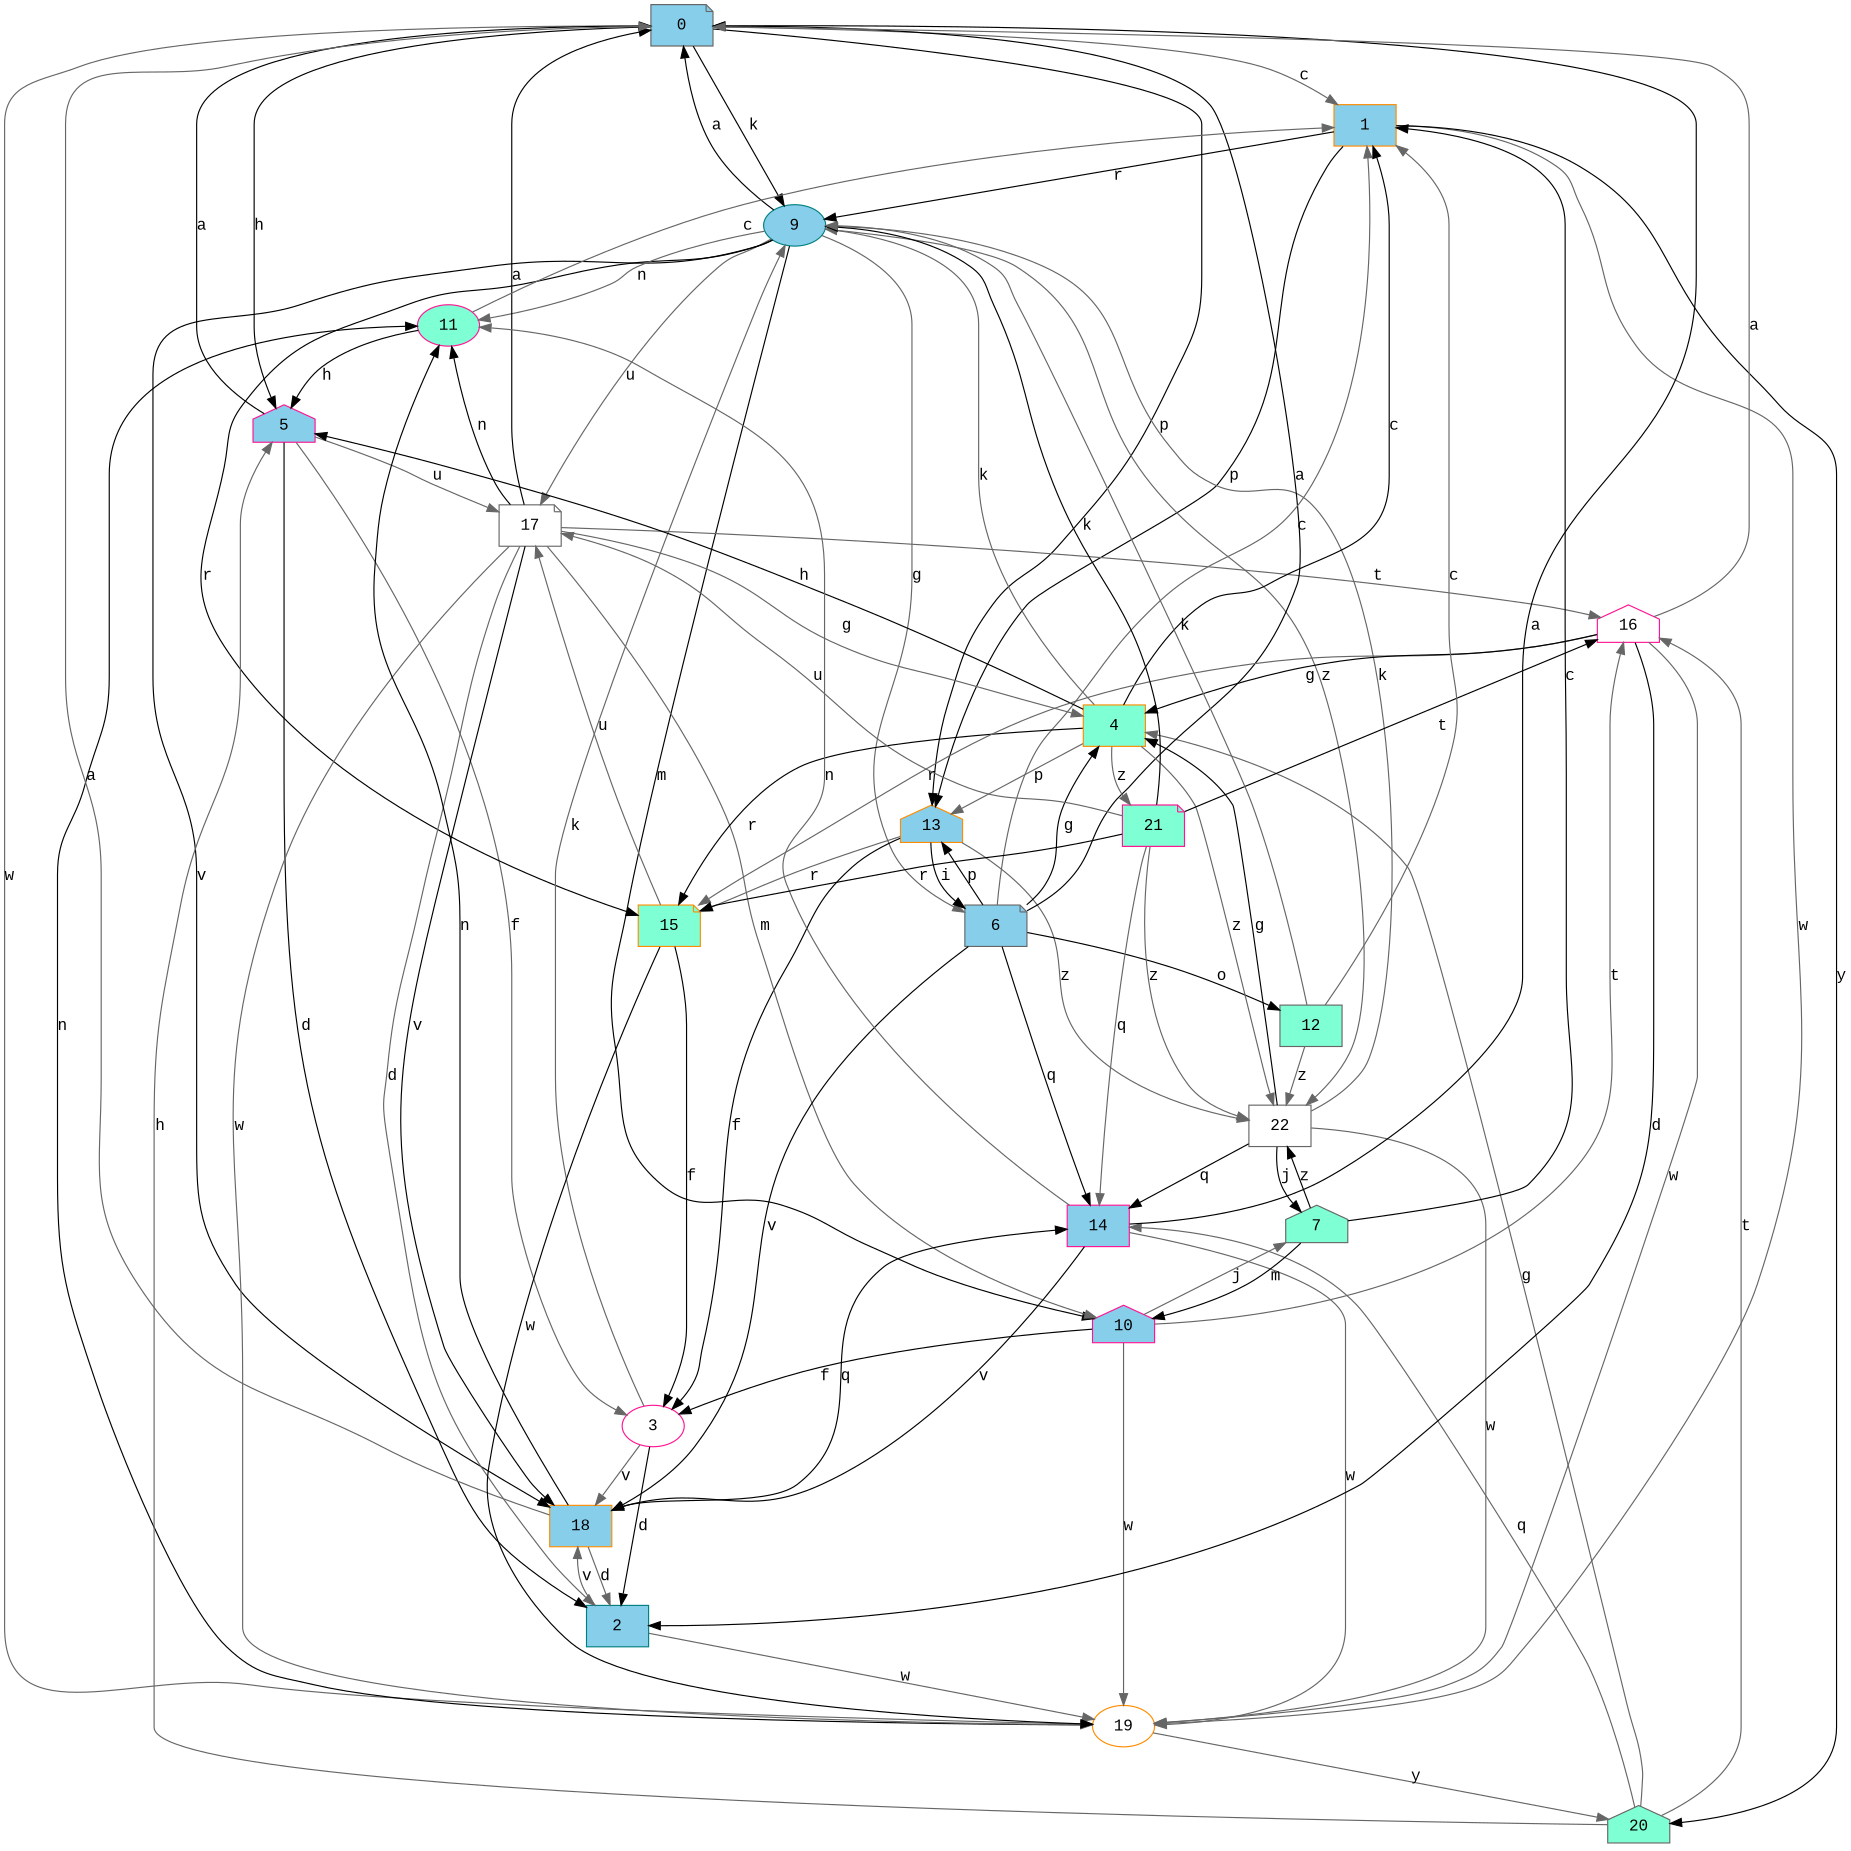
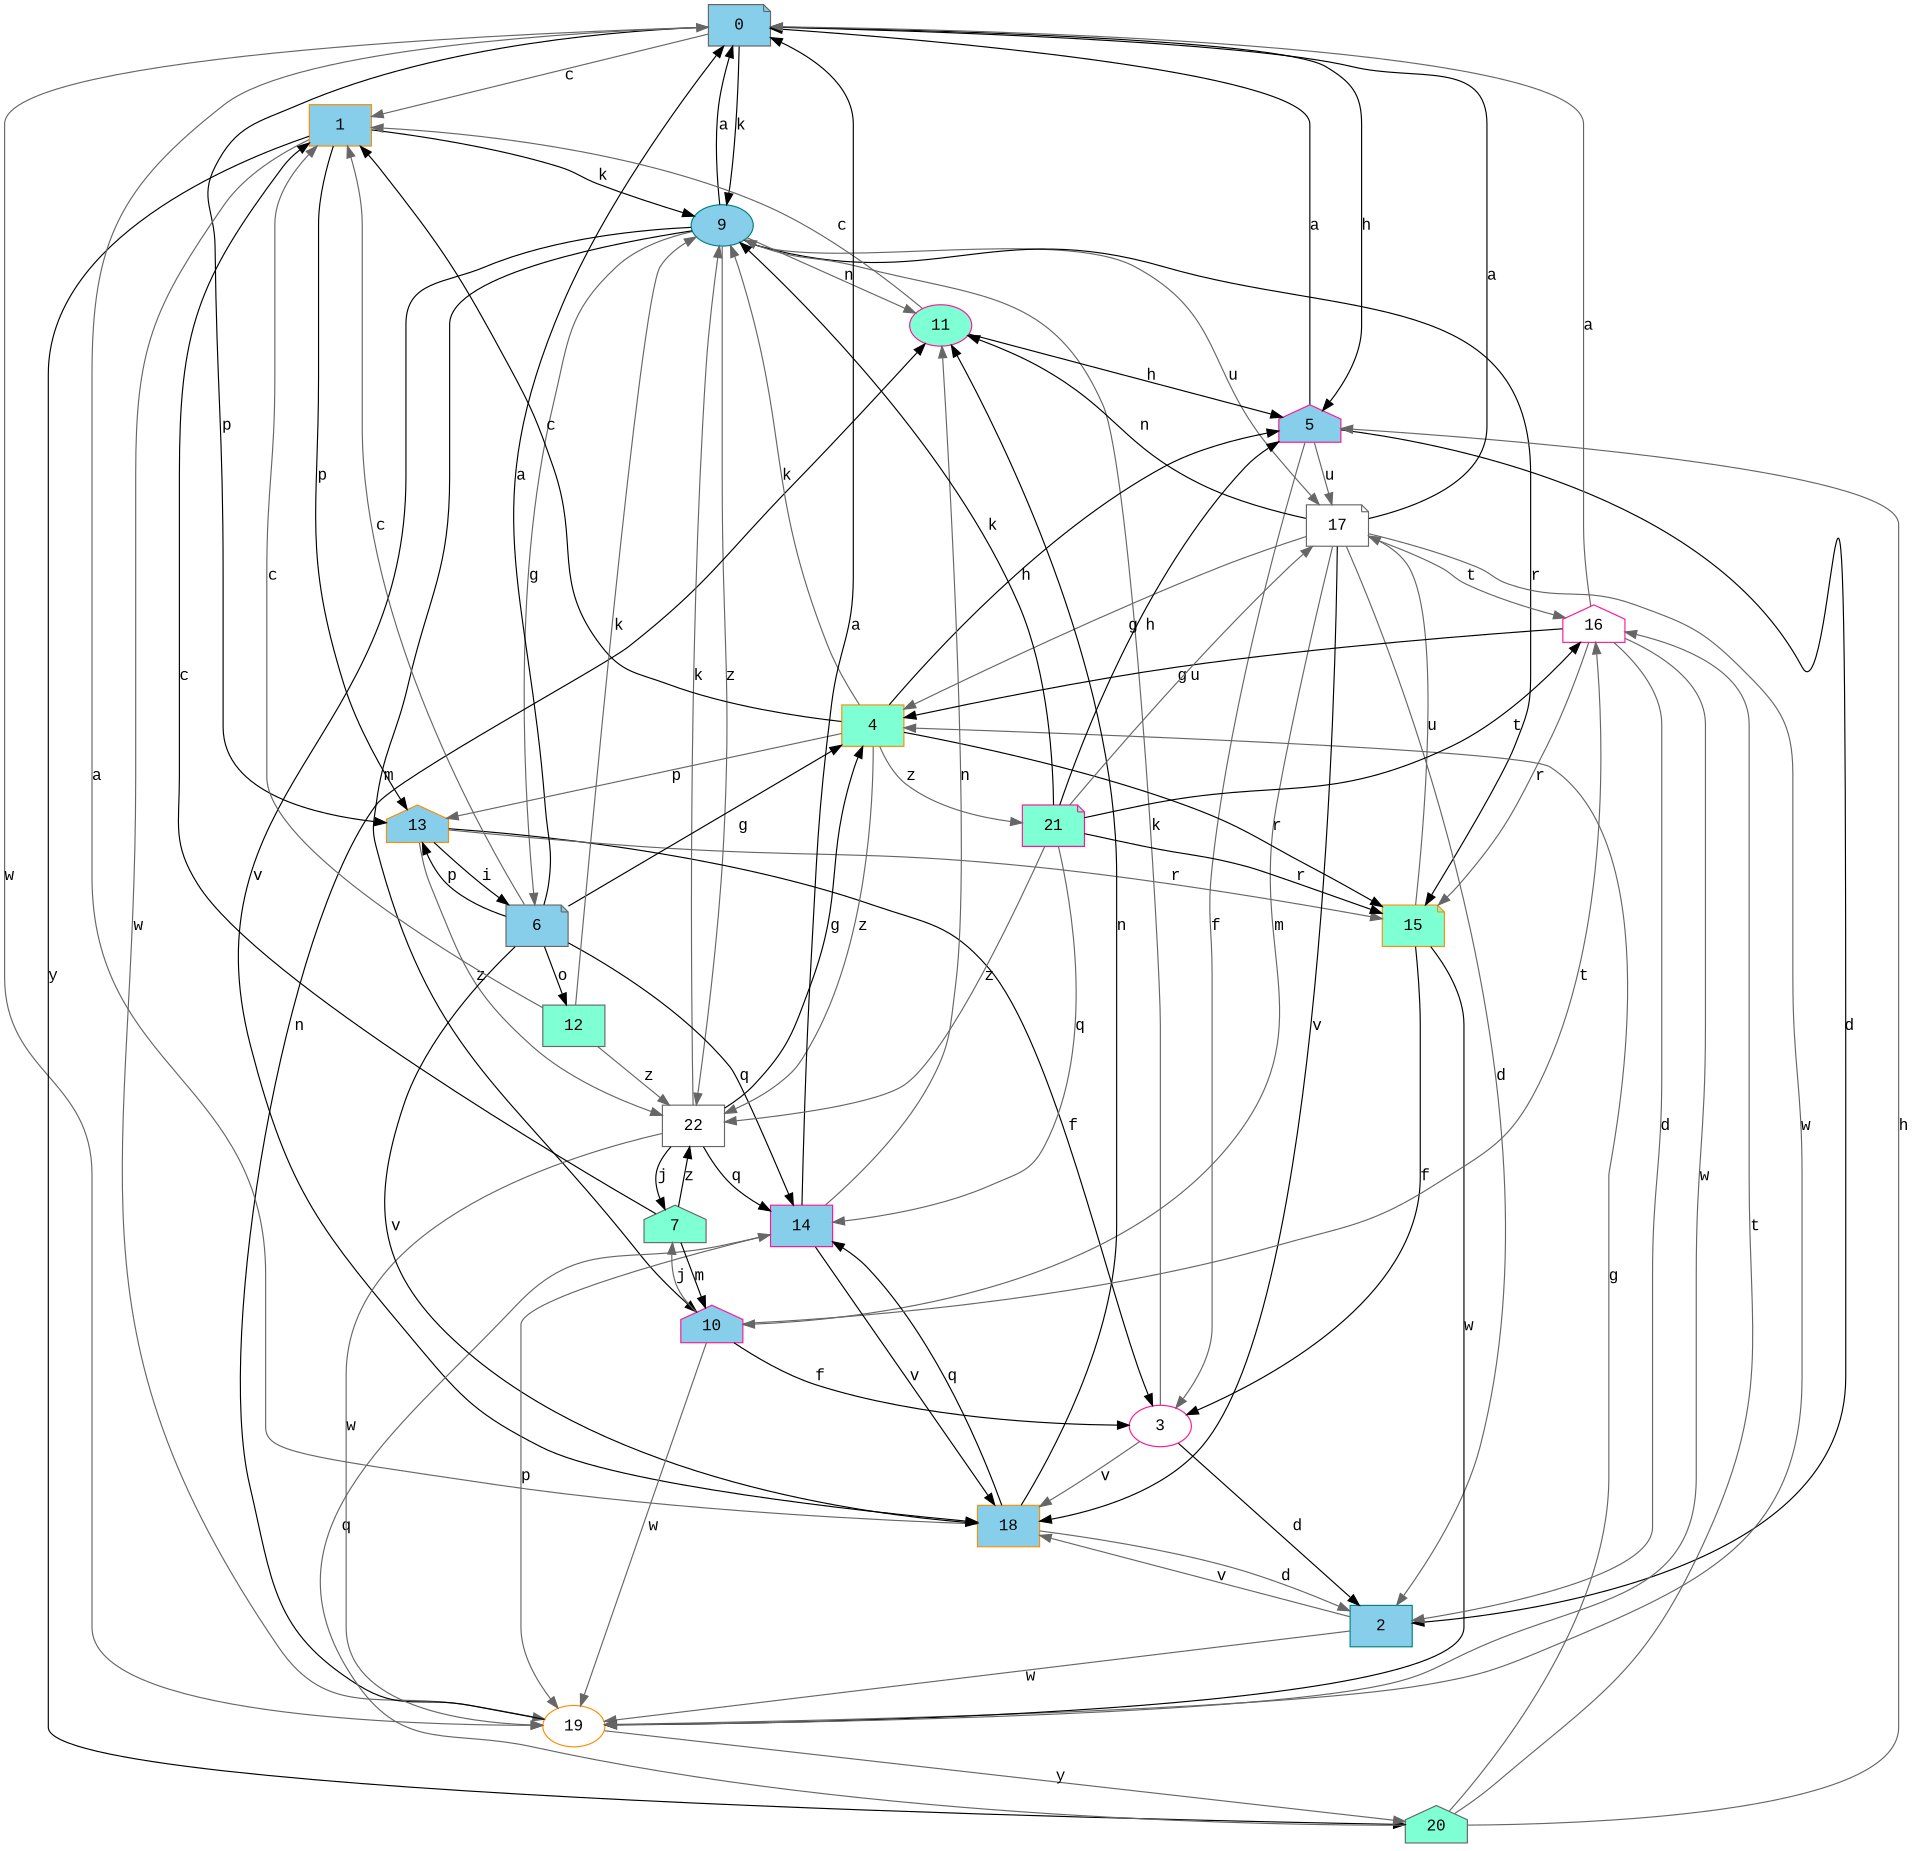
edge "1" -> "9": label "r" -> "k"
edge "21" -> "5": added, label "h"
edge "16" -> "2": color black -> gray40
edge "14" -> "19": label "w" -> "p"
